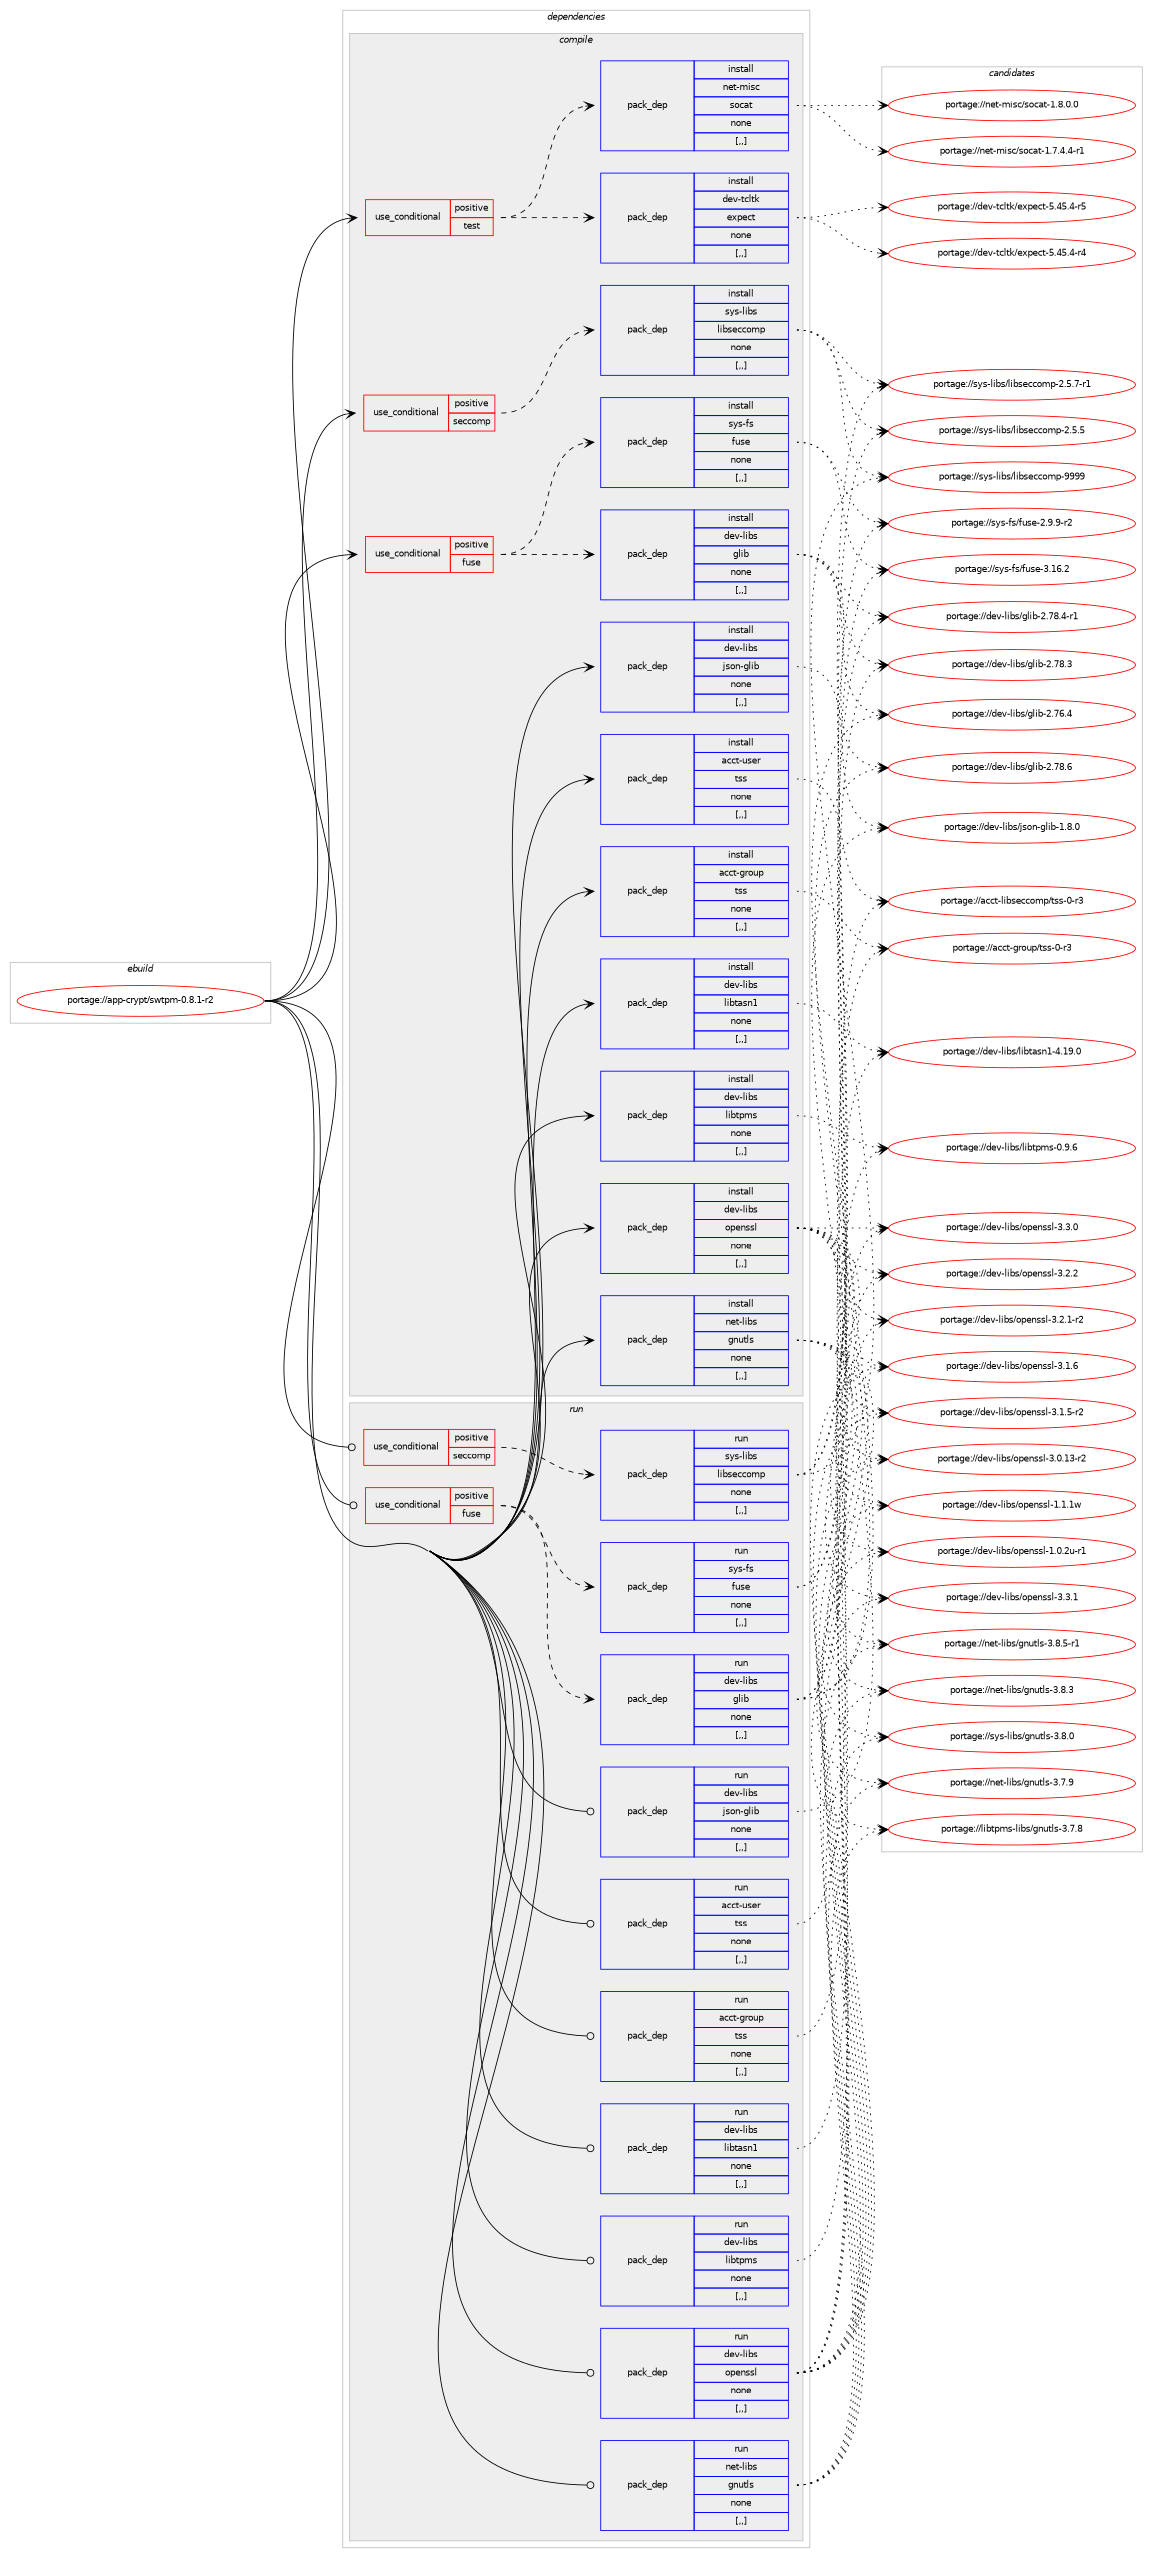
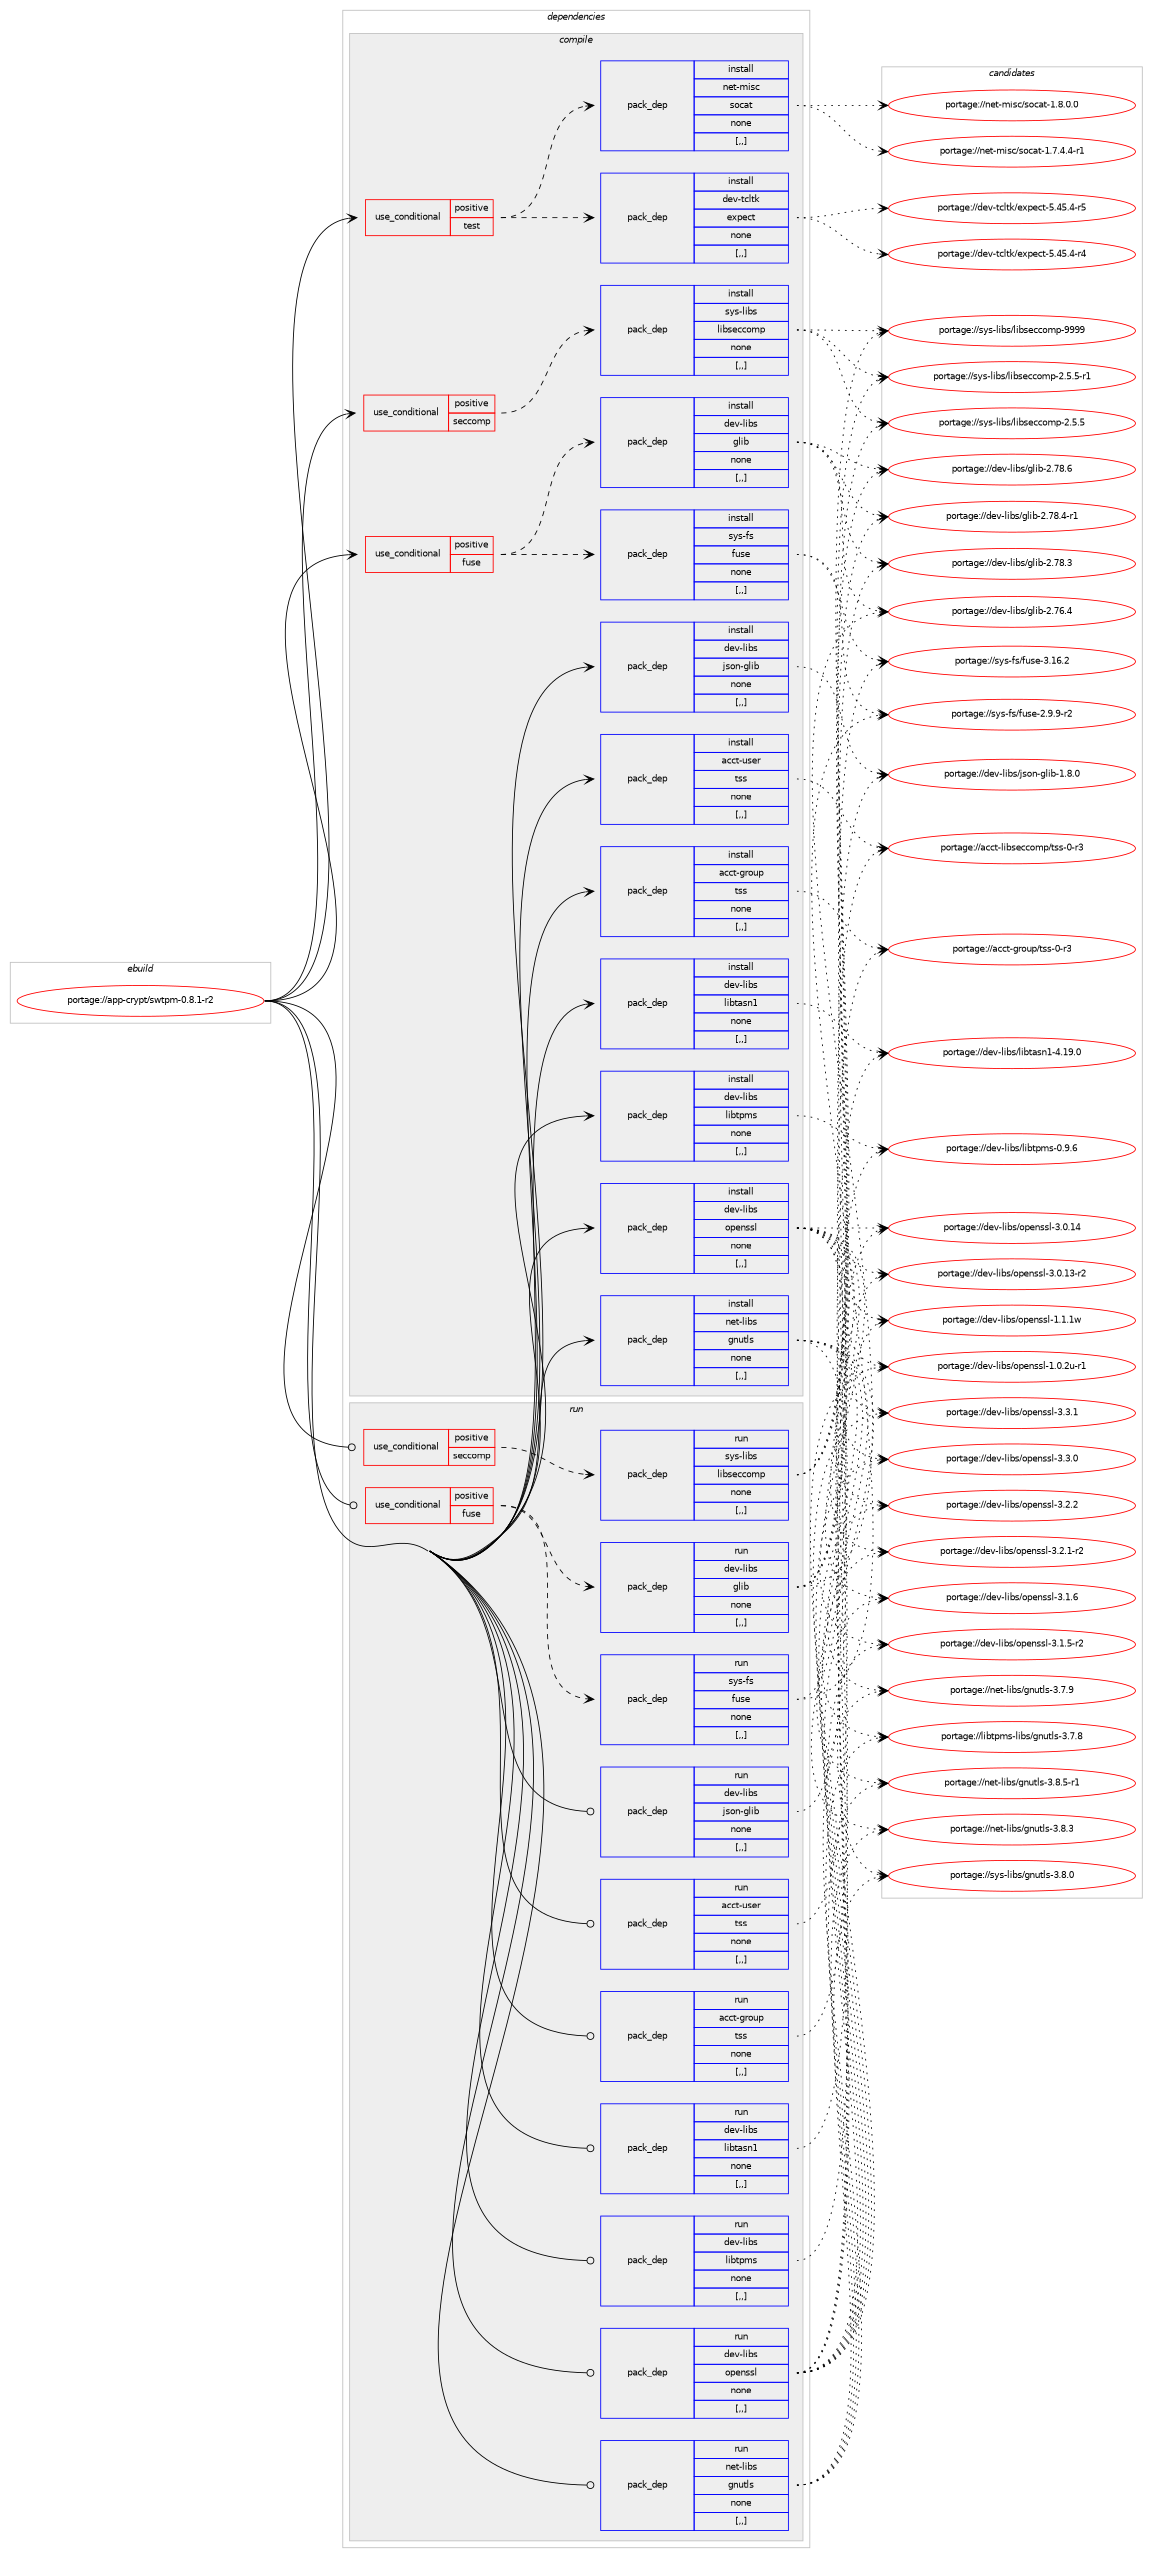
node "portage://sys-libs/libseccomp-2.5.7-r1": label "portage://sys-libs/libseccomp-2.5.7-r1" -> "portage://sys-libs/libseccomp-2.5.5-r1"
node "portage://dev-libs/openssl-3.0.14": added
